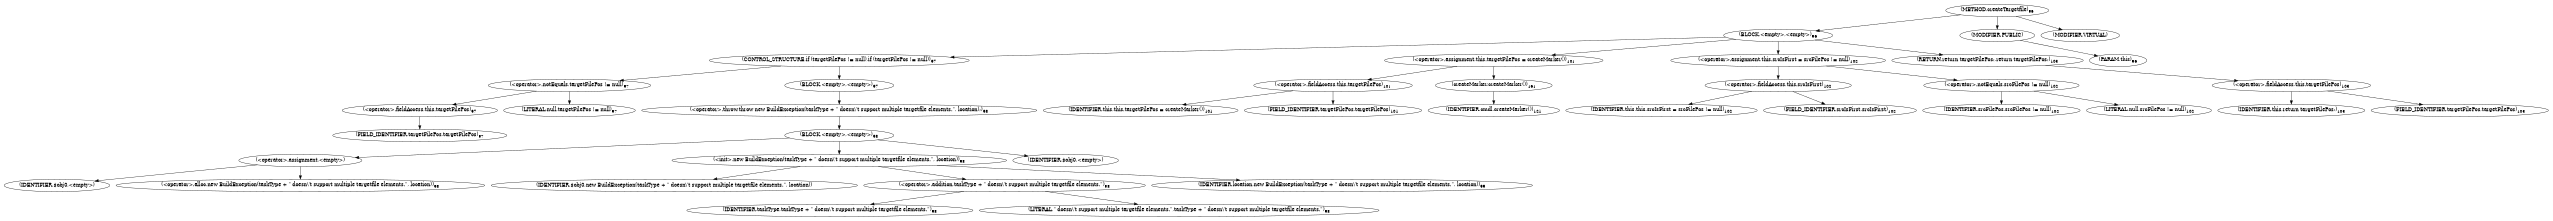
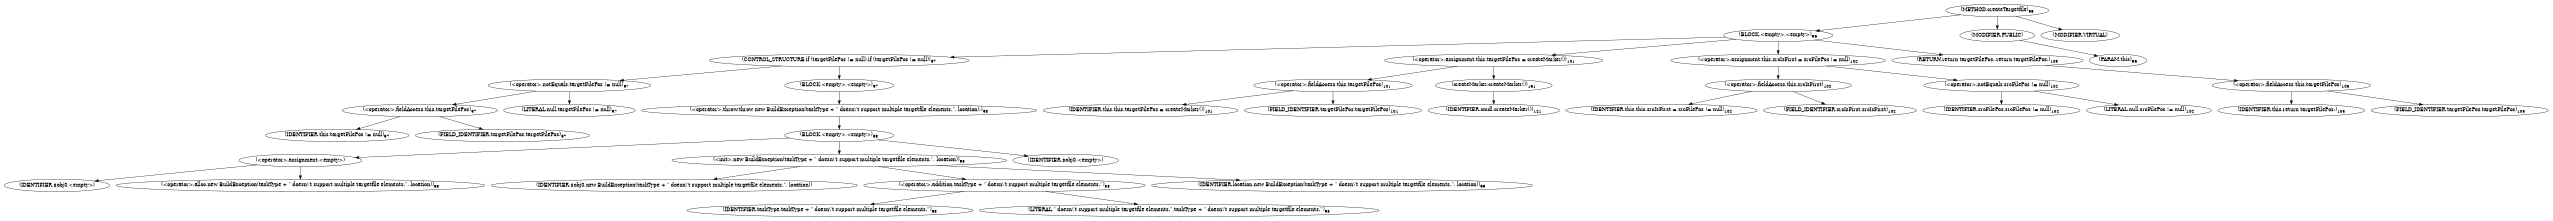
node "(IDENTIFIER,this,targetFilePos != null)": added
